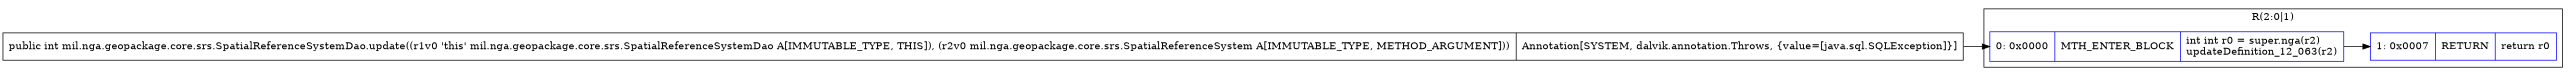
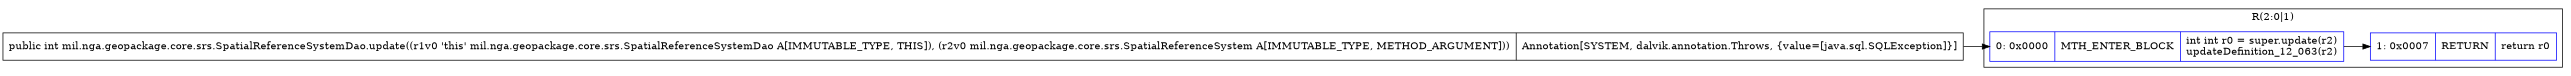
node "0: 0x0000": text "int int r0 = super.nga(r2)" -> "int int r0 = super.update(r2)"
